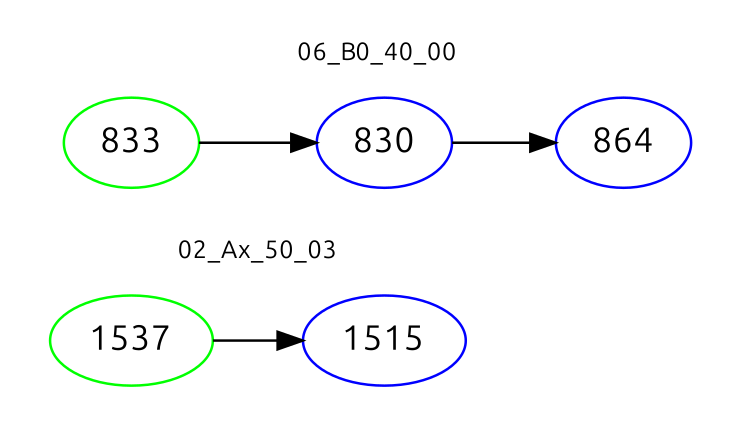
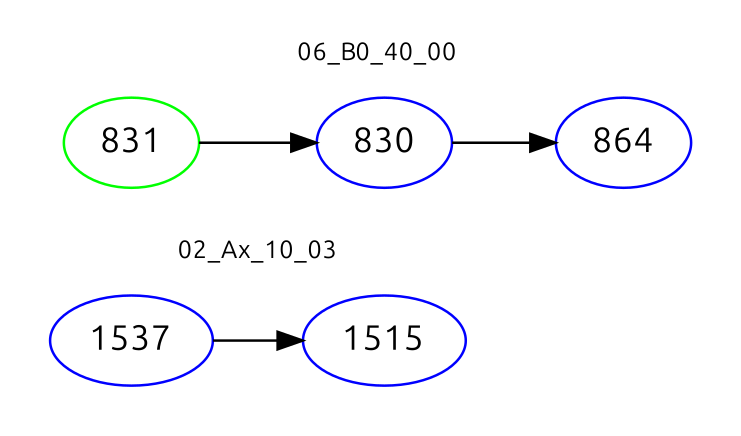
node "833": label "833" -> "831"
cluster "02_Ax_50_03": label "02_Ax_50_03" -> "02_Ax_10_03"
node "1537": color green -> blue
